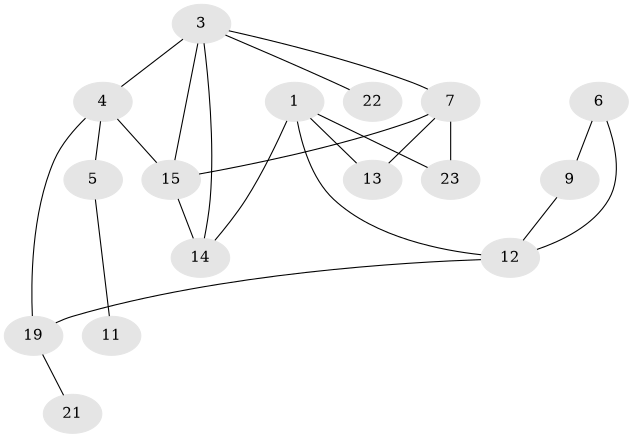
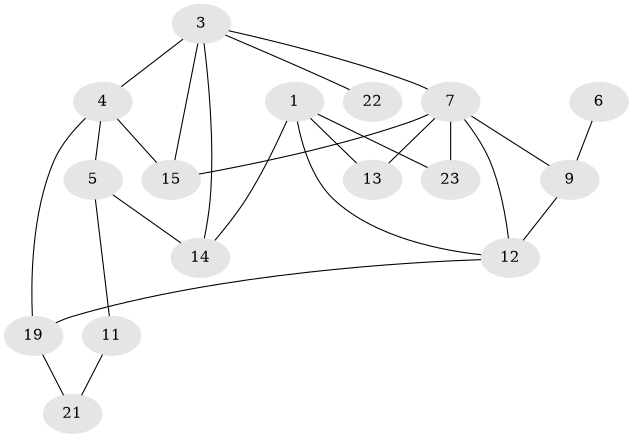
edge "7" -- "9": added
edge "6" -- "12": now "7" -- "12"
edge "15" -- "14": now "5" -- "14"
edge "11" -- "21": added
